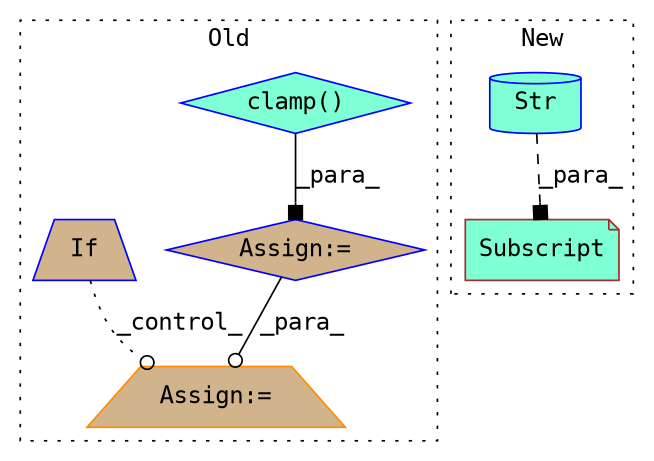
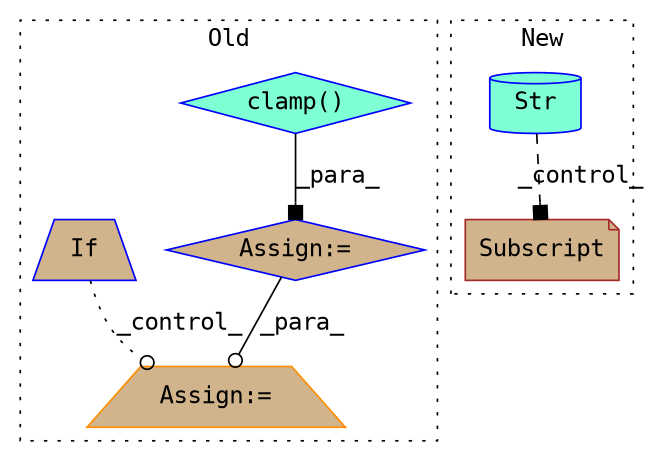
edge "Str" -> "Subscript": label "_para_" -> "_control_"
node "Subscript": fillcolor aquamarine -> tan
